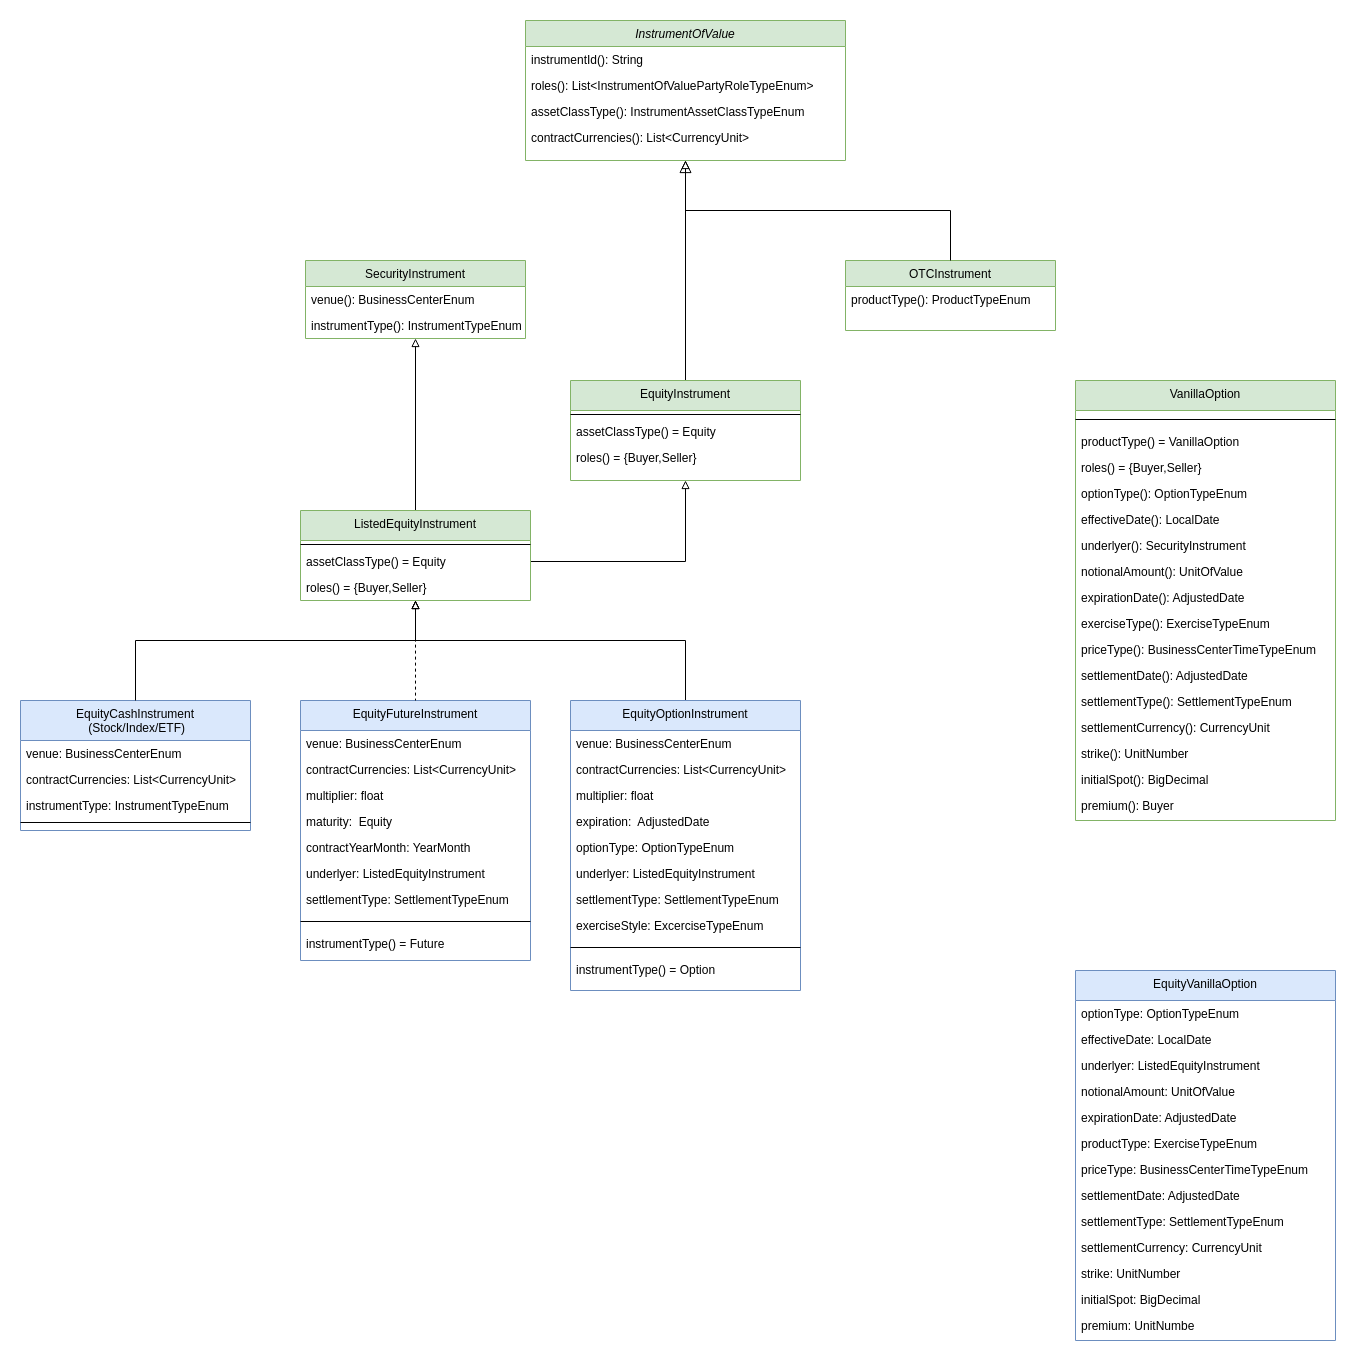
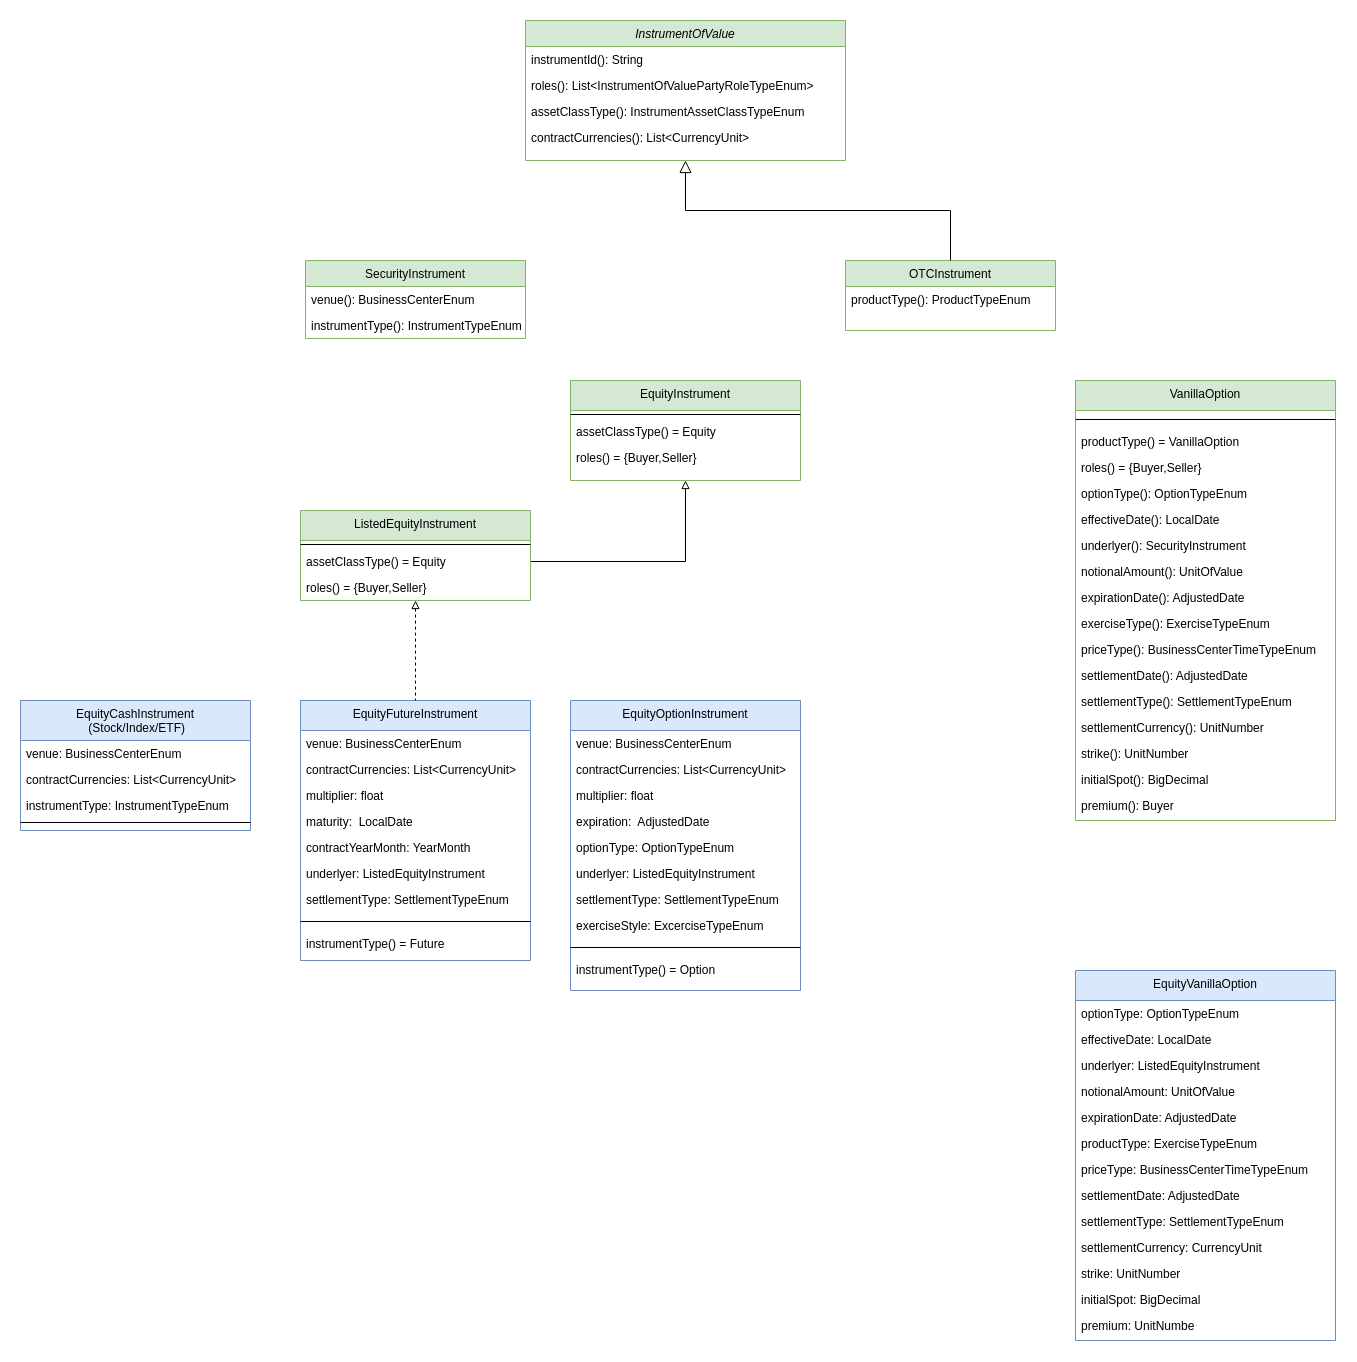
edge "EquityInstrument" -> "InstrumentOfValue": removed
edge "ListedEquityInstrument" -> "SecurityInstrument": removed
edge "EquityCashInstrument (Stock/Index/ETF)" -> "ListedEquityInstrument": removed
edge "EquityOptionInstrument" -> "ListedEquityInstrument": removed
node "settlementCurrency(): CurrencyUnit": label "settlementCurrency(): CurrencyUnit" -> "settlementCurrency(): UnitNumber"
node "maturity: Equity": label "maturity: Equity" -> "maturity: LocalDate"
